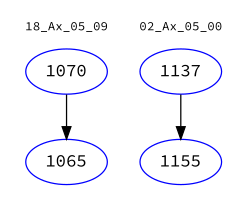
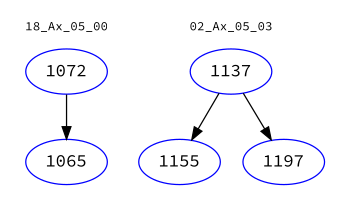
cluster "18_Ax_05_09": label "18_Ax_05_09" -> "18_Ax_05_00"
cluster "02_Ax_05_00": label "02_Ax_05_00" -> "02_Ax_05_03"
node "1070": label "1070" -> "1072"
node "1197": added
